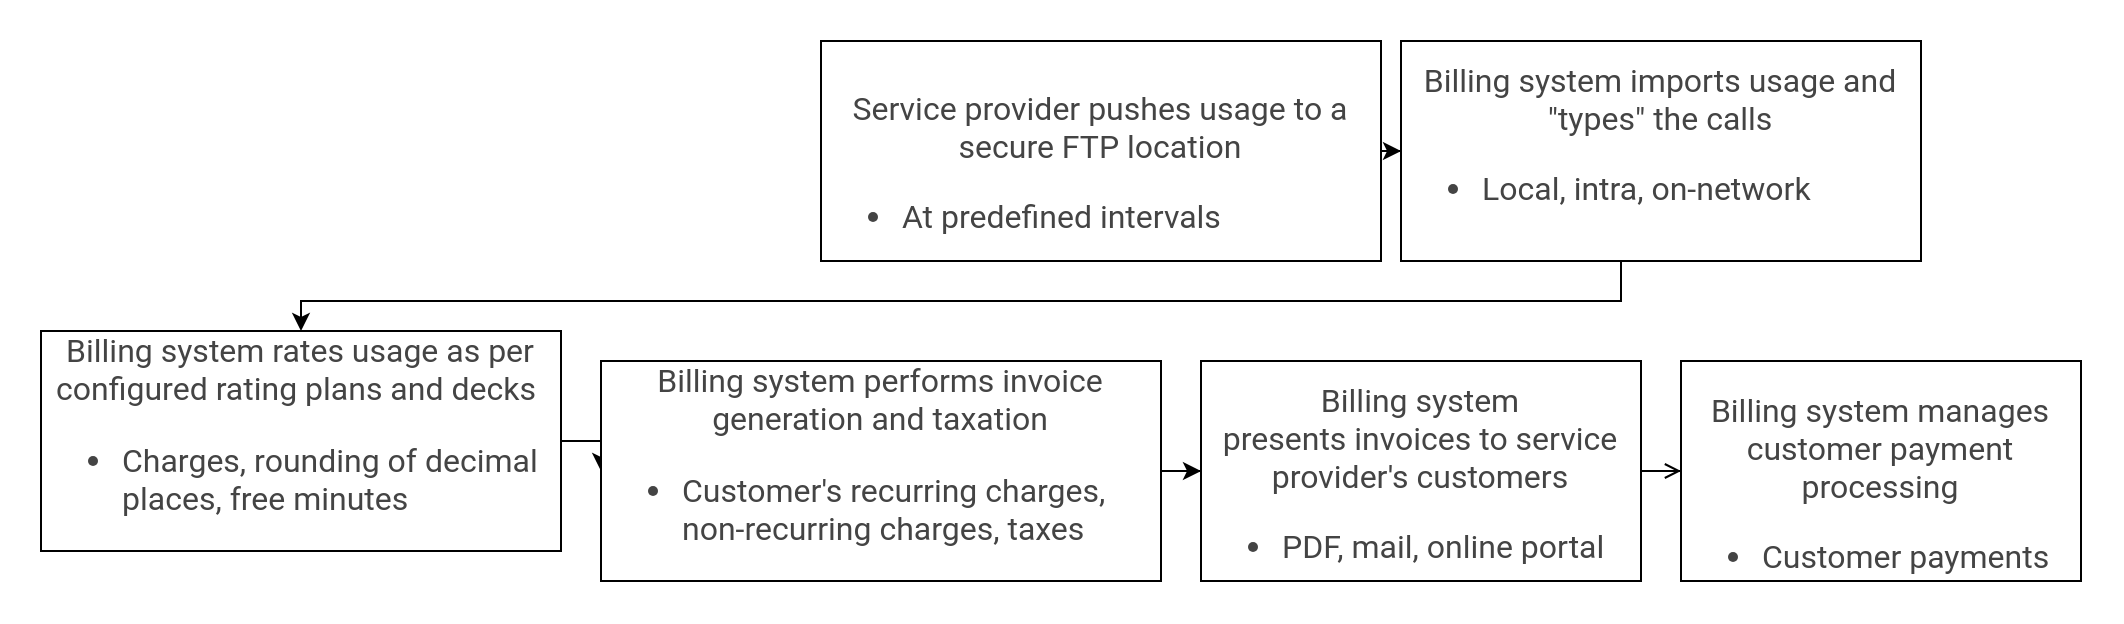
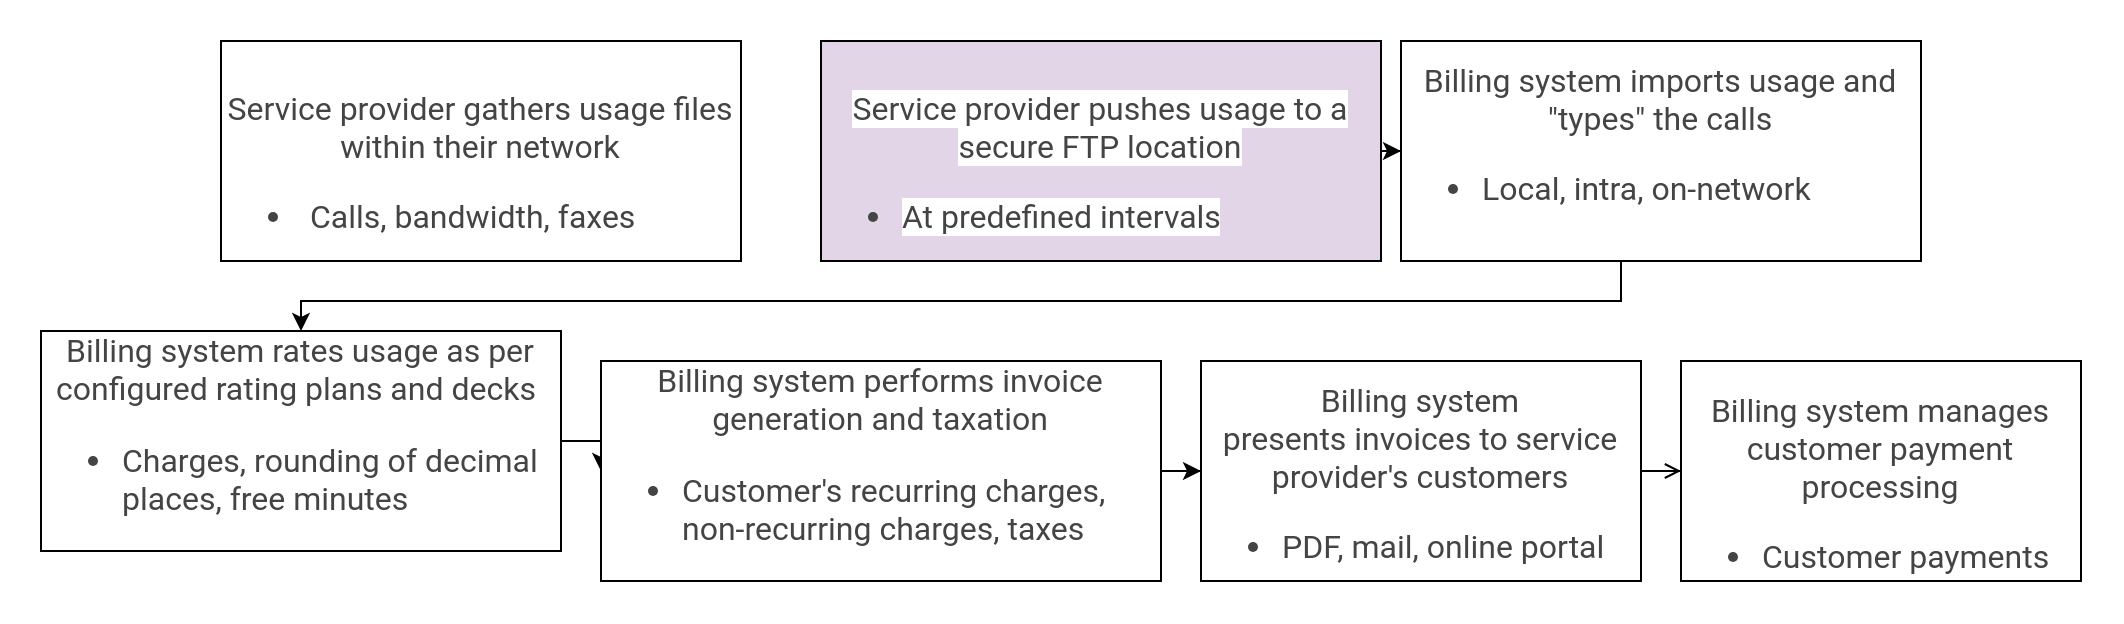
node "Service provider gathers usage files within their network Calls, bandwidth, faxes": added
node "Service provider pushes usage to a secure FTP location At predefined intervals": fillcolor #ffffff -> #e1d5e7
